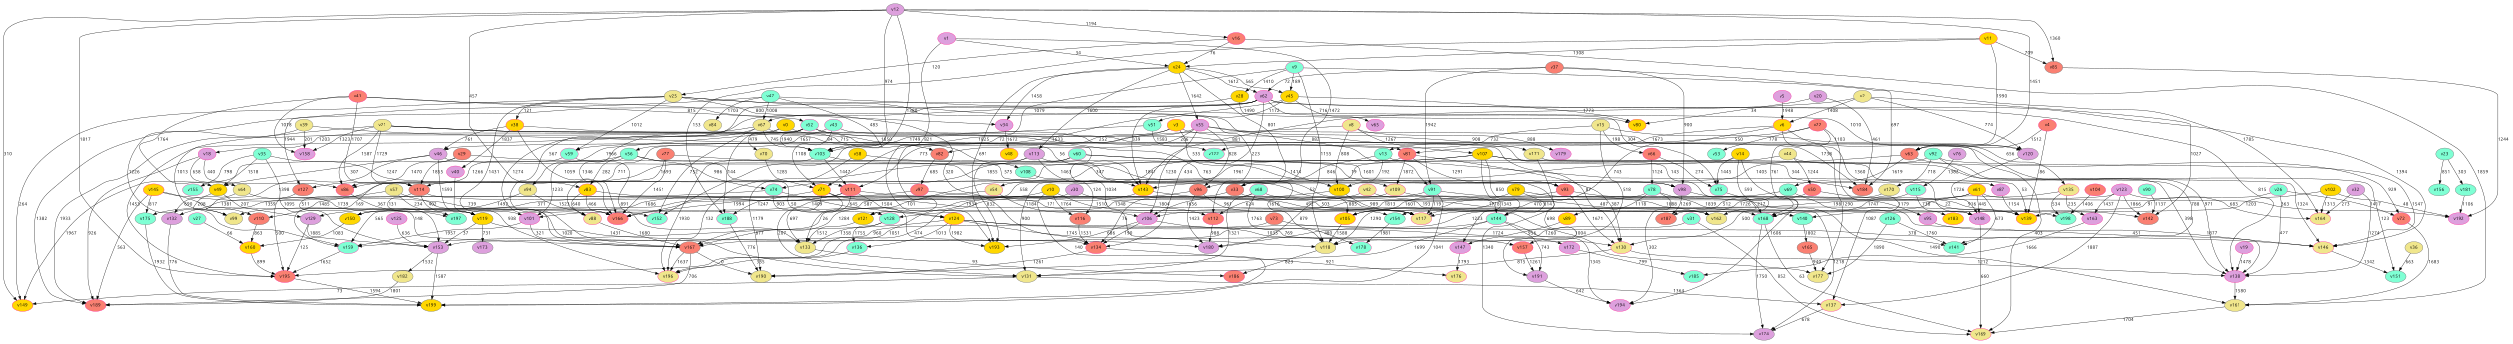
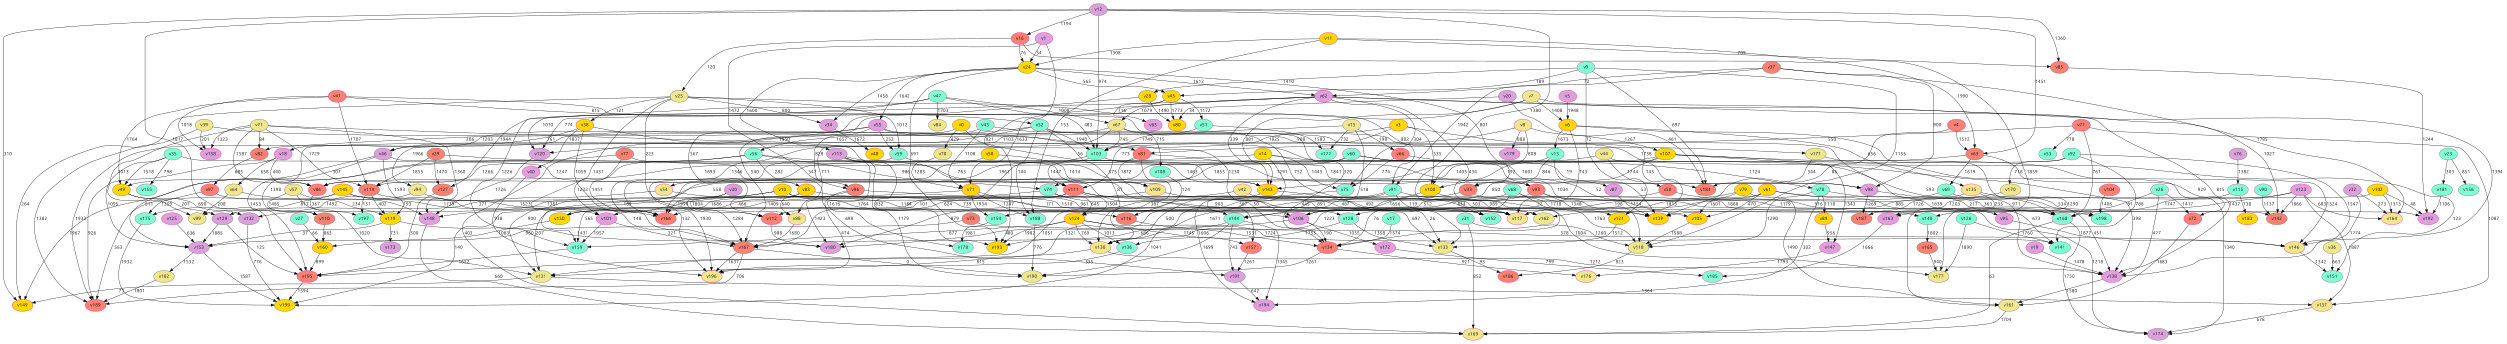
edge "v12" -> "v83": removed, label "457"
edge "v62" -> "v167": label "1274" -> "540"
node "v17": added
